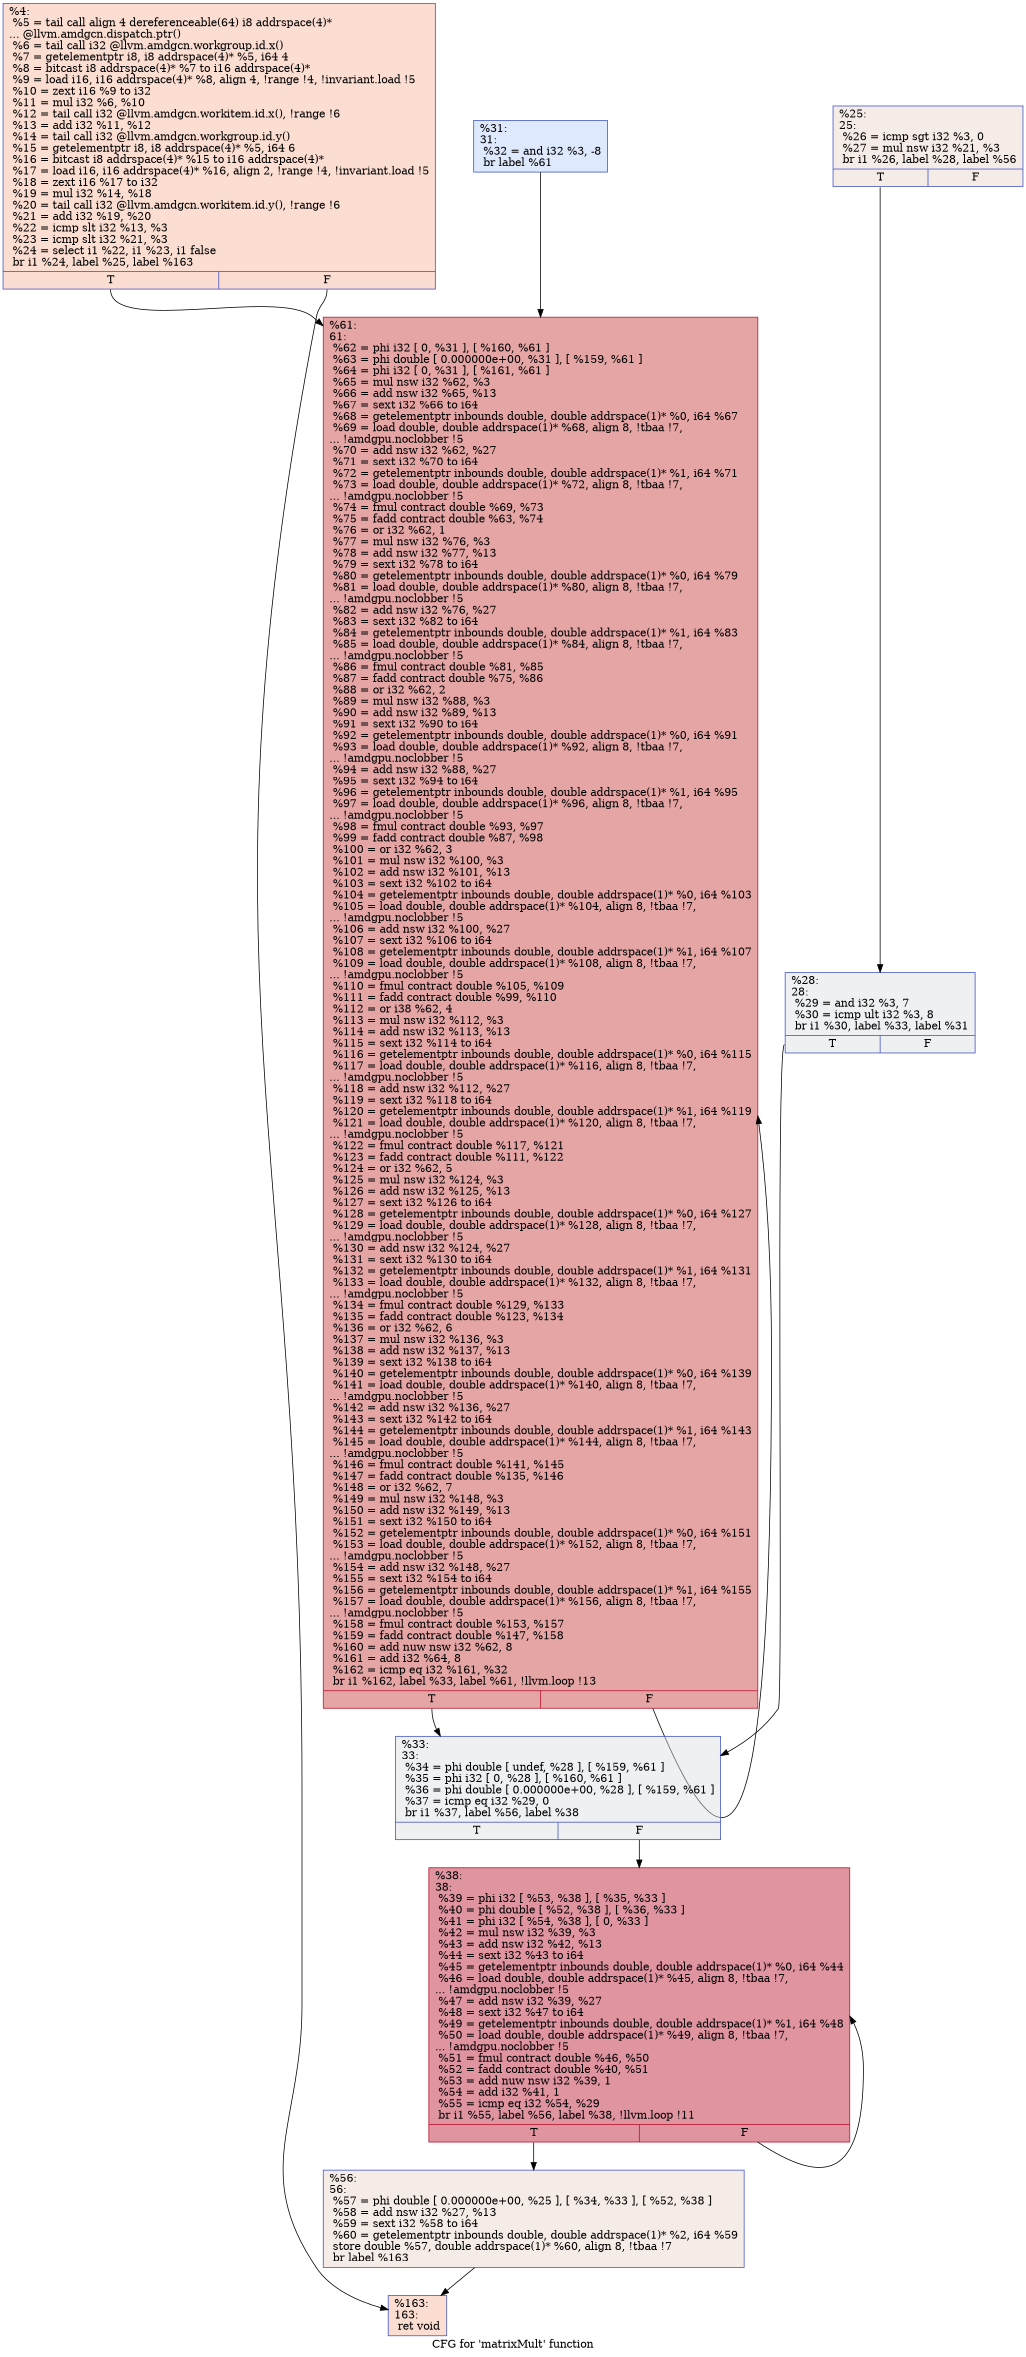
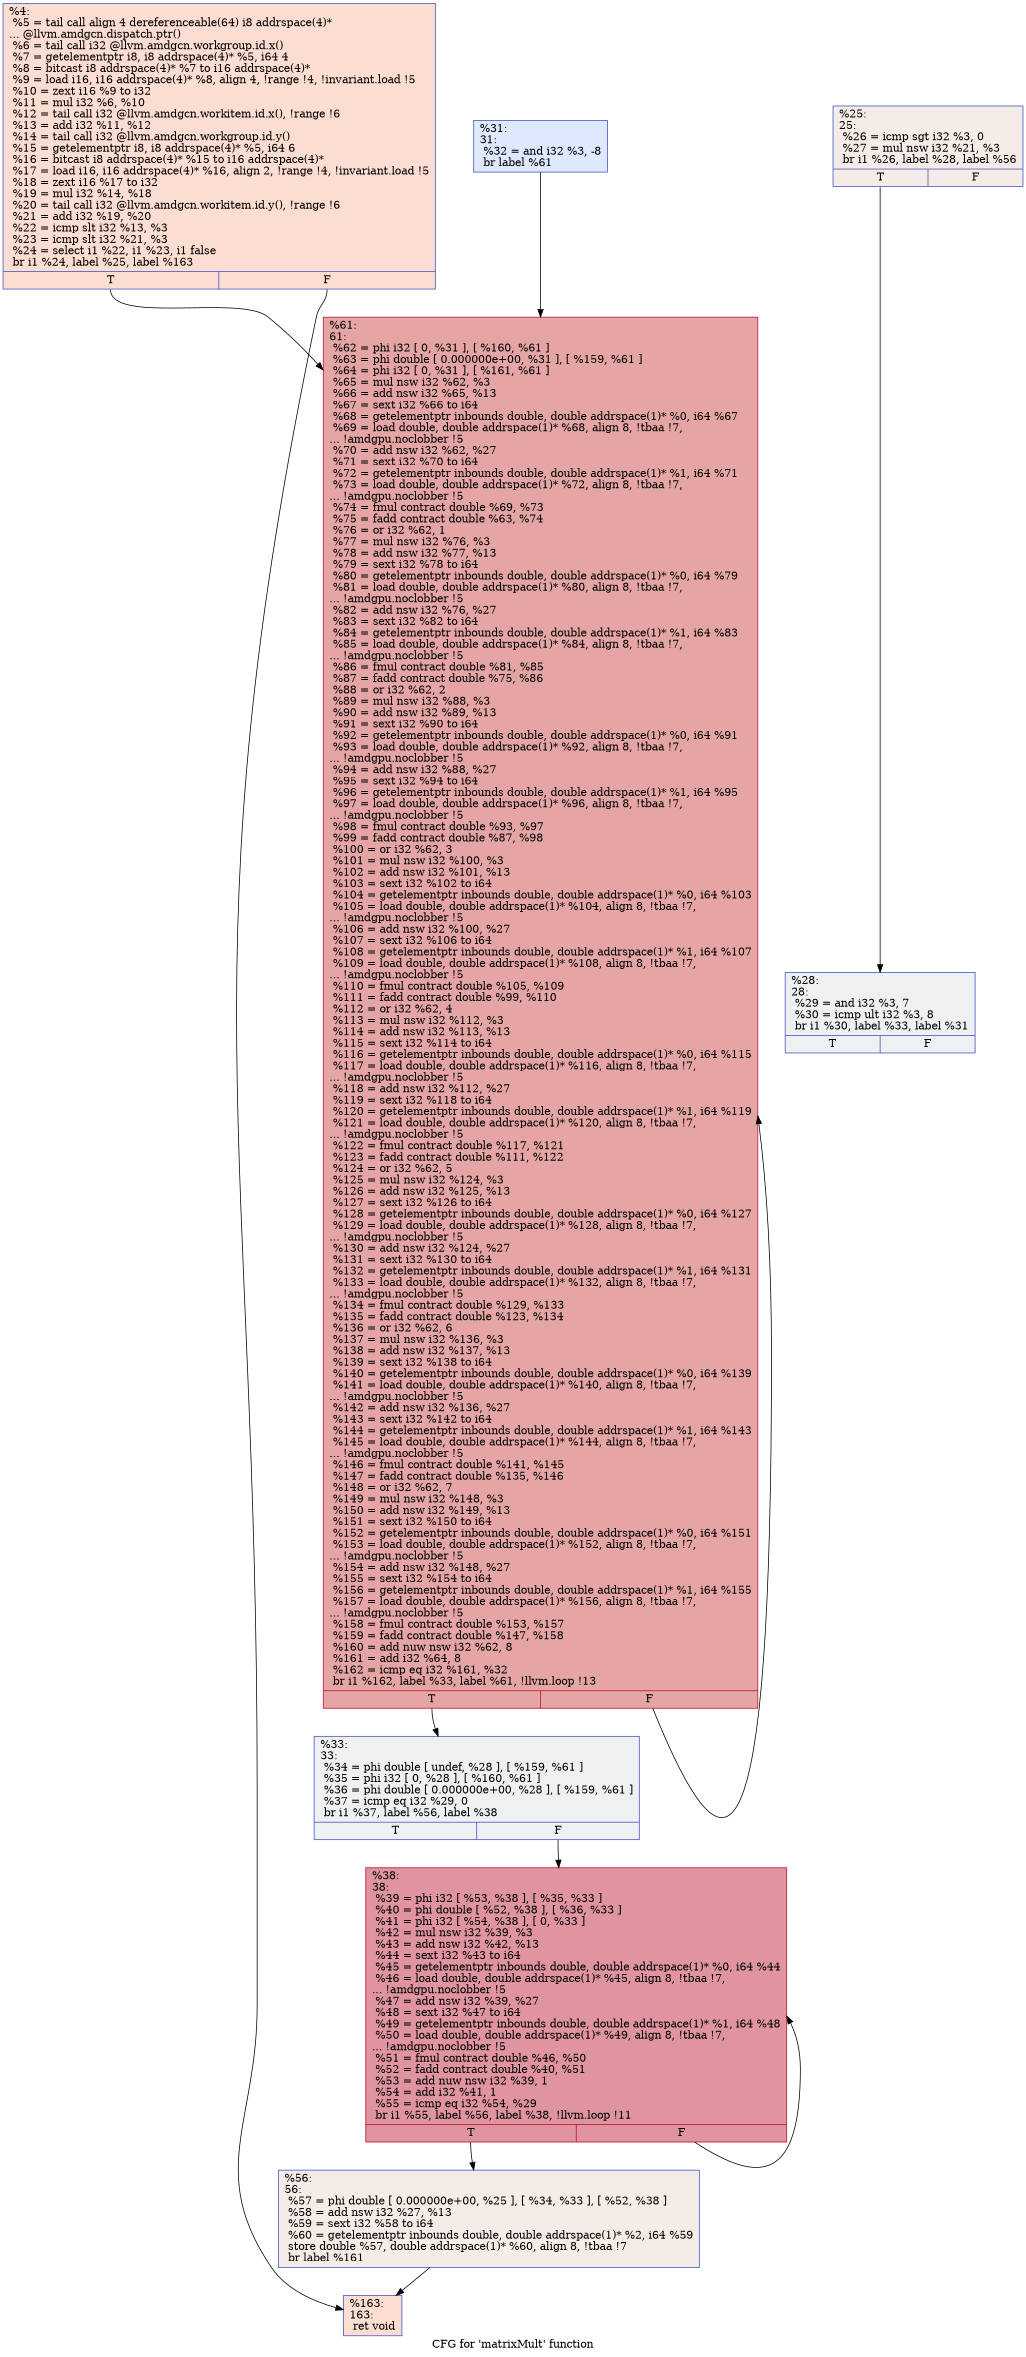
node "%61:": text "%112 = or i38 %62, 4" -> "%112 = or i32 %62, 4"
edge "%28:" -> "%33:": removed
node "%56:": text "br label %163" -> "br label %161"
